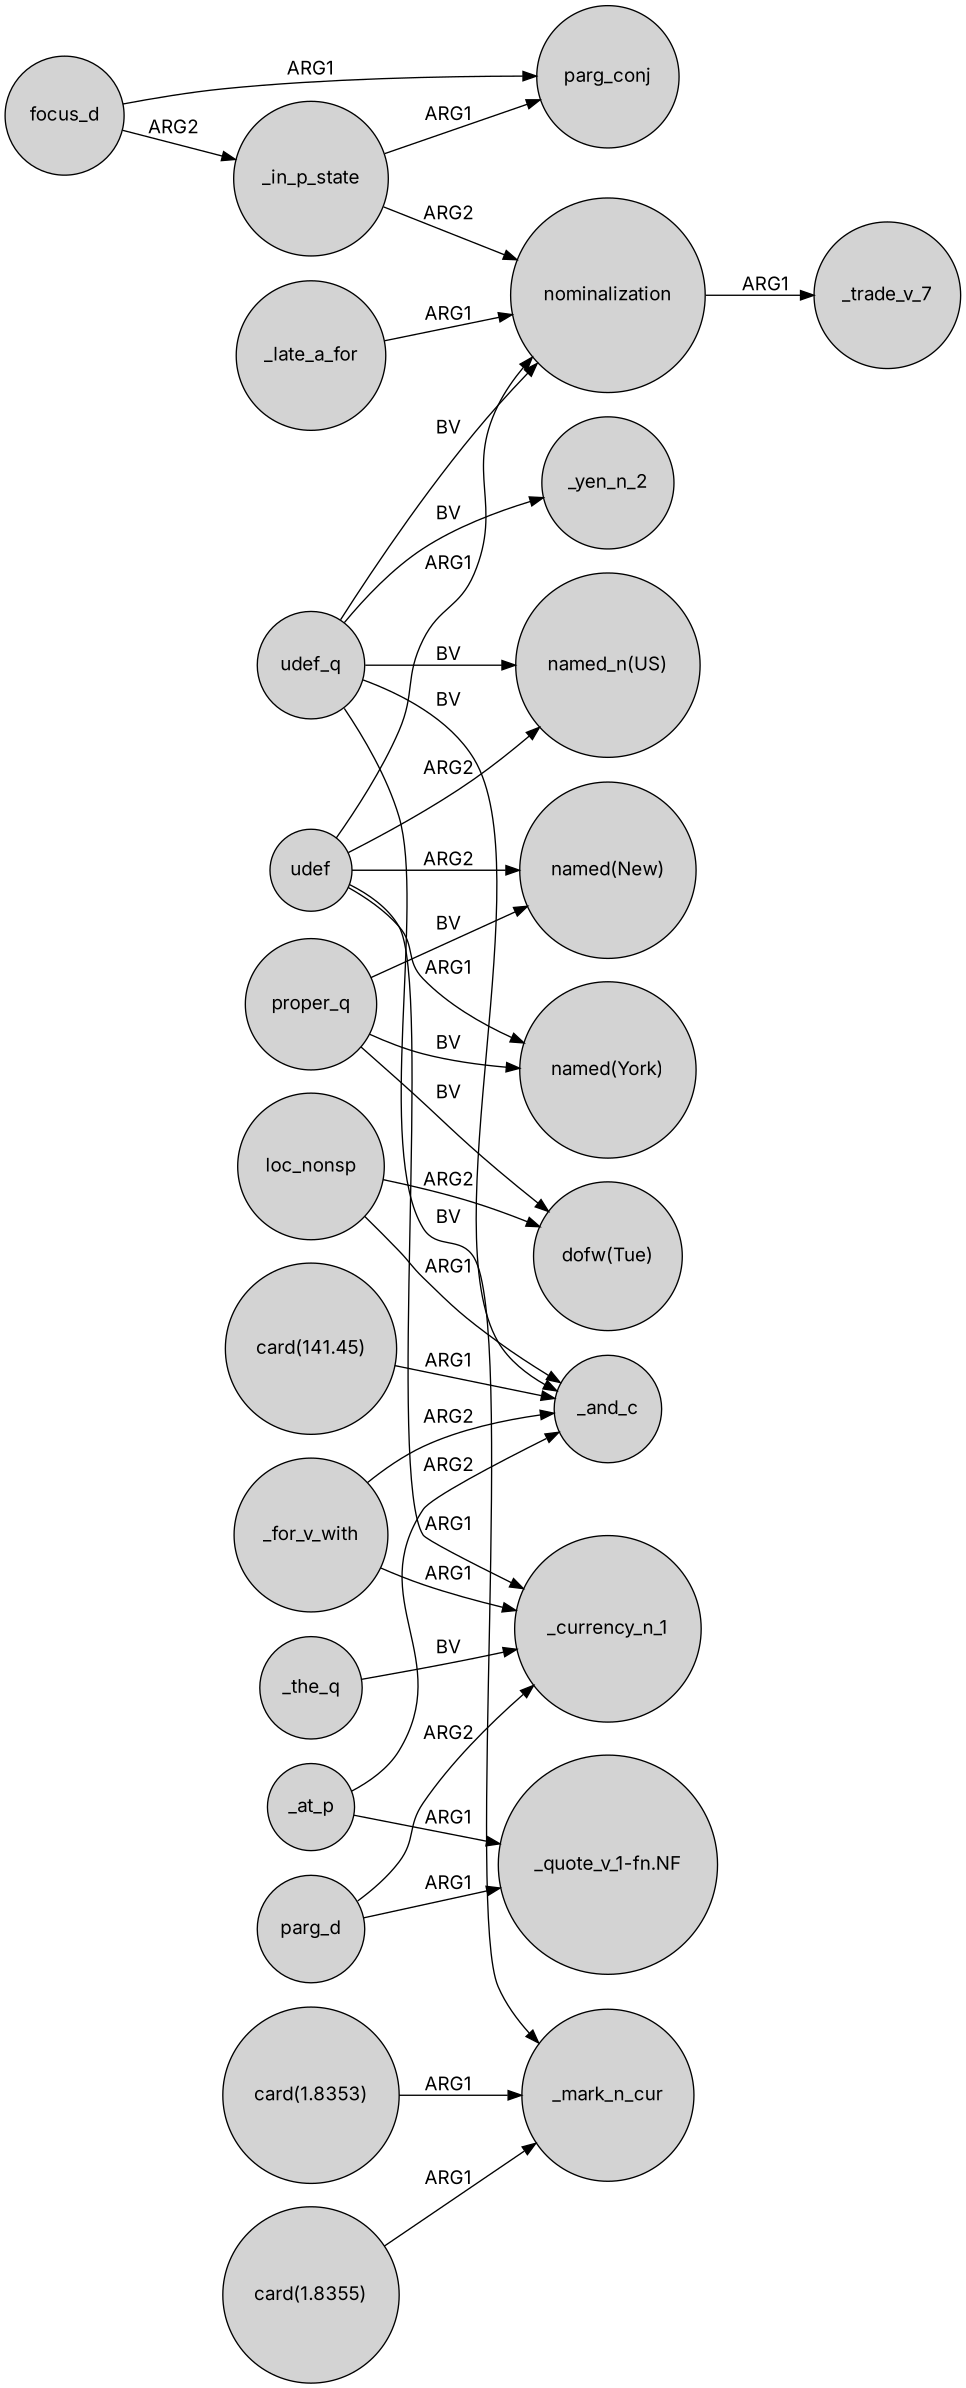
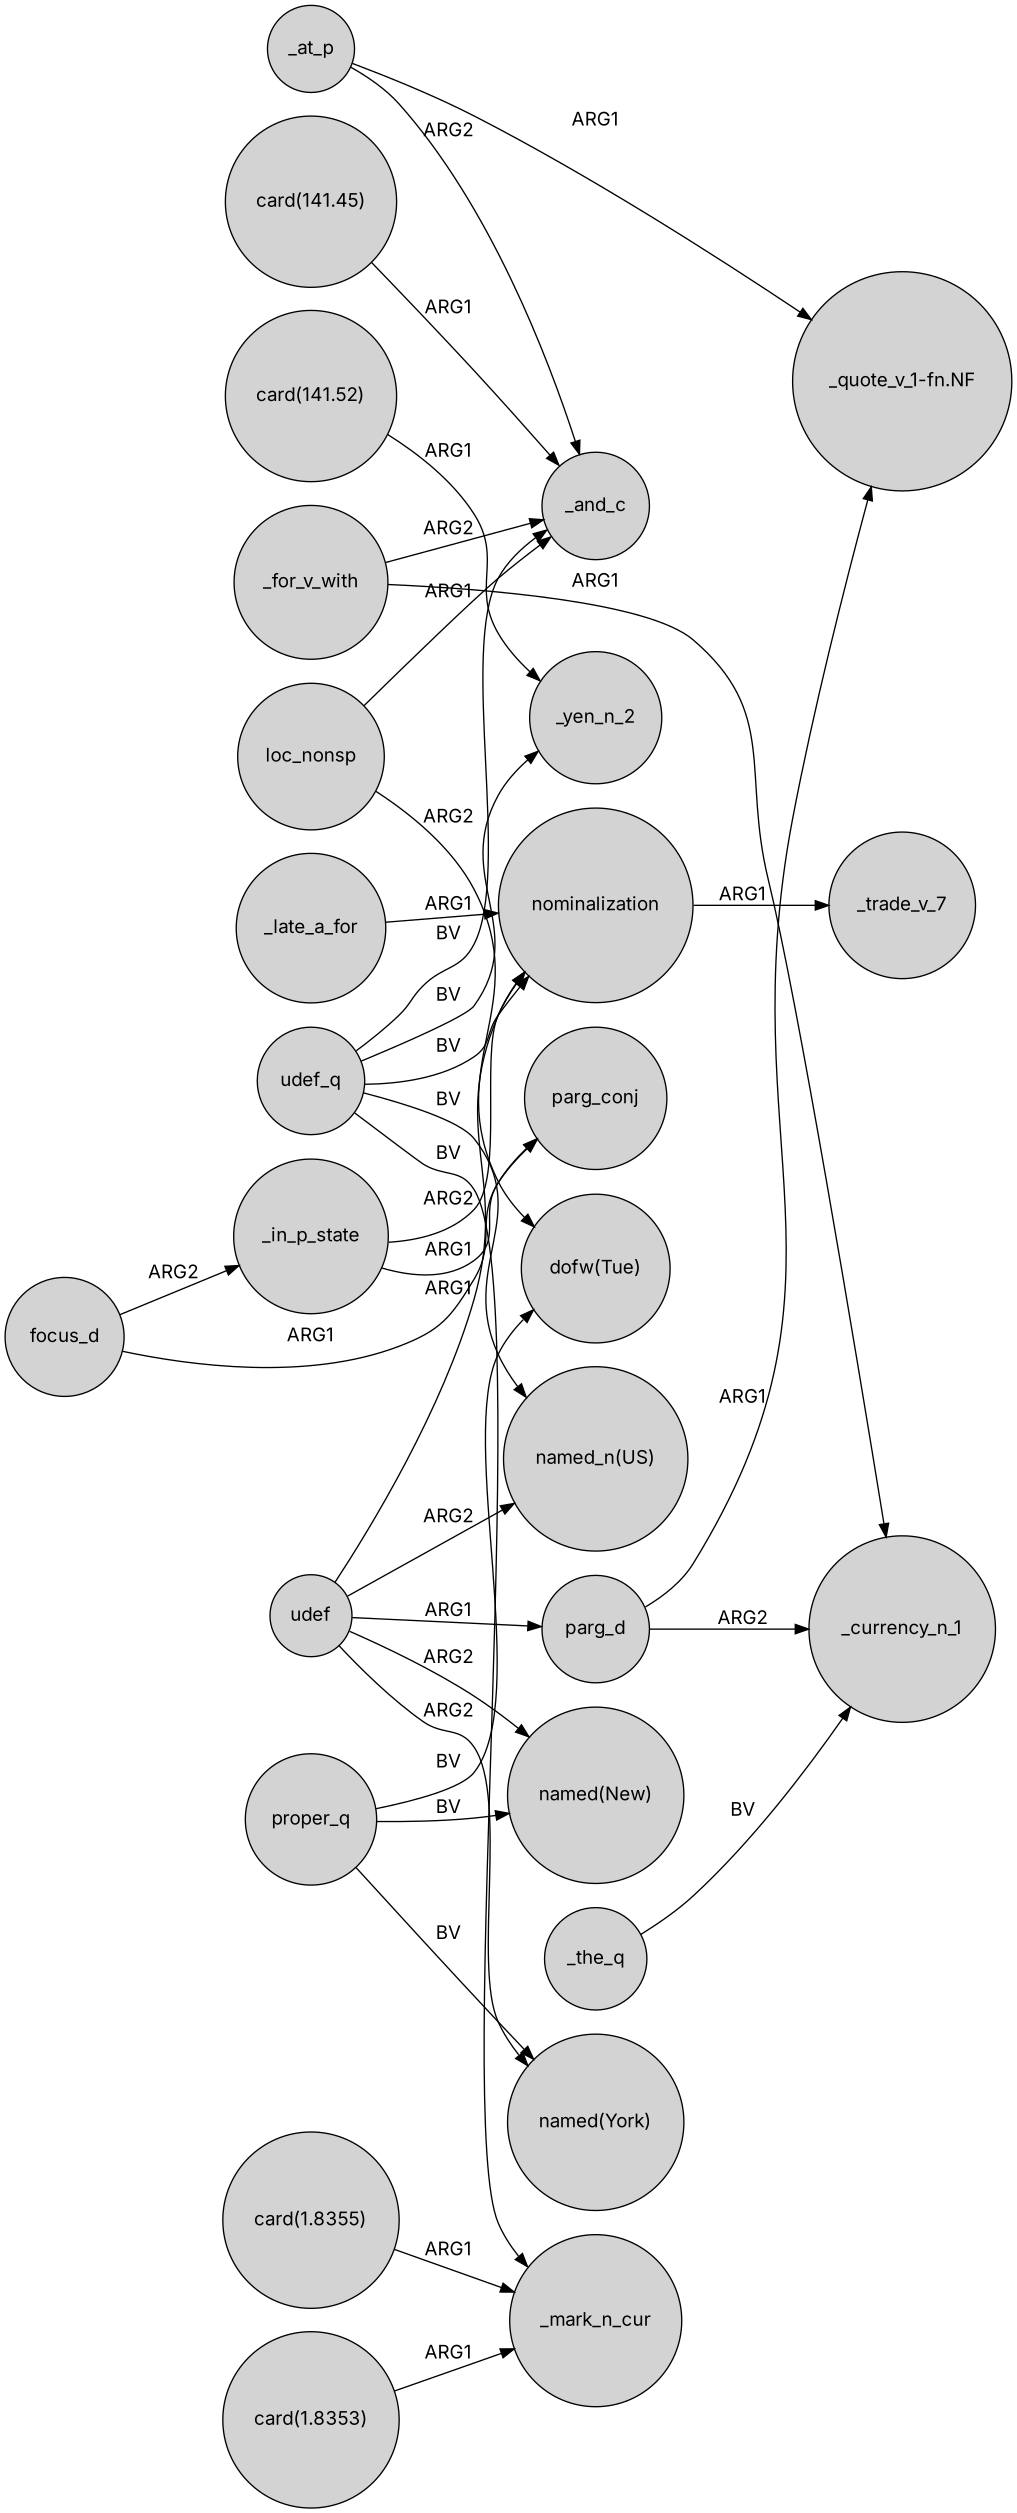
node "card(141.52)": added
edge "udef" -> "named(York)": label "ARG1" -> "ARG2"
edge "udef" -> "_currency_n_1": now "udef" -> "parg_d"
